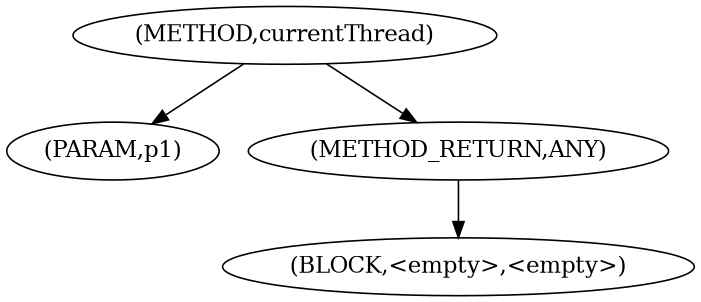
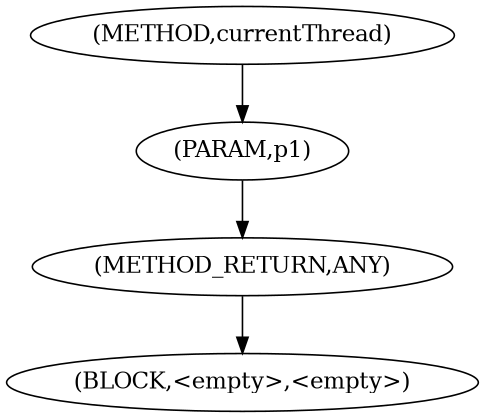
edge "(METHOD,currentThread)" -> "(METHOD_RETURN,ANY)": now "(PARAM,p1)" -> "(METHOD_RETURN,ANY)"
